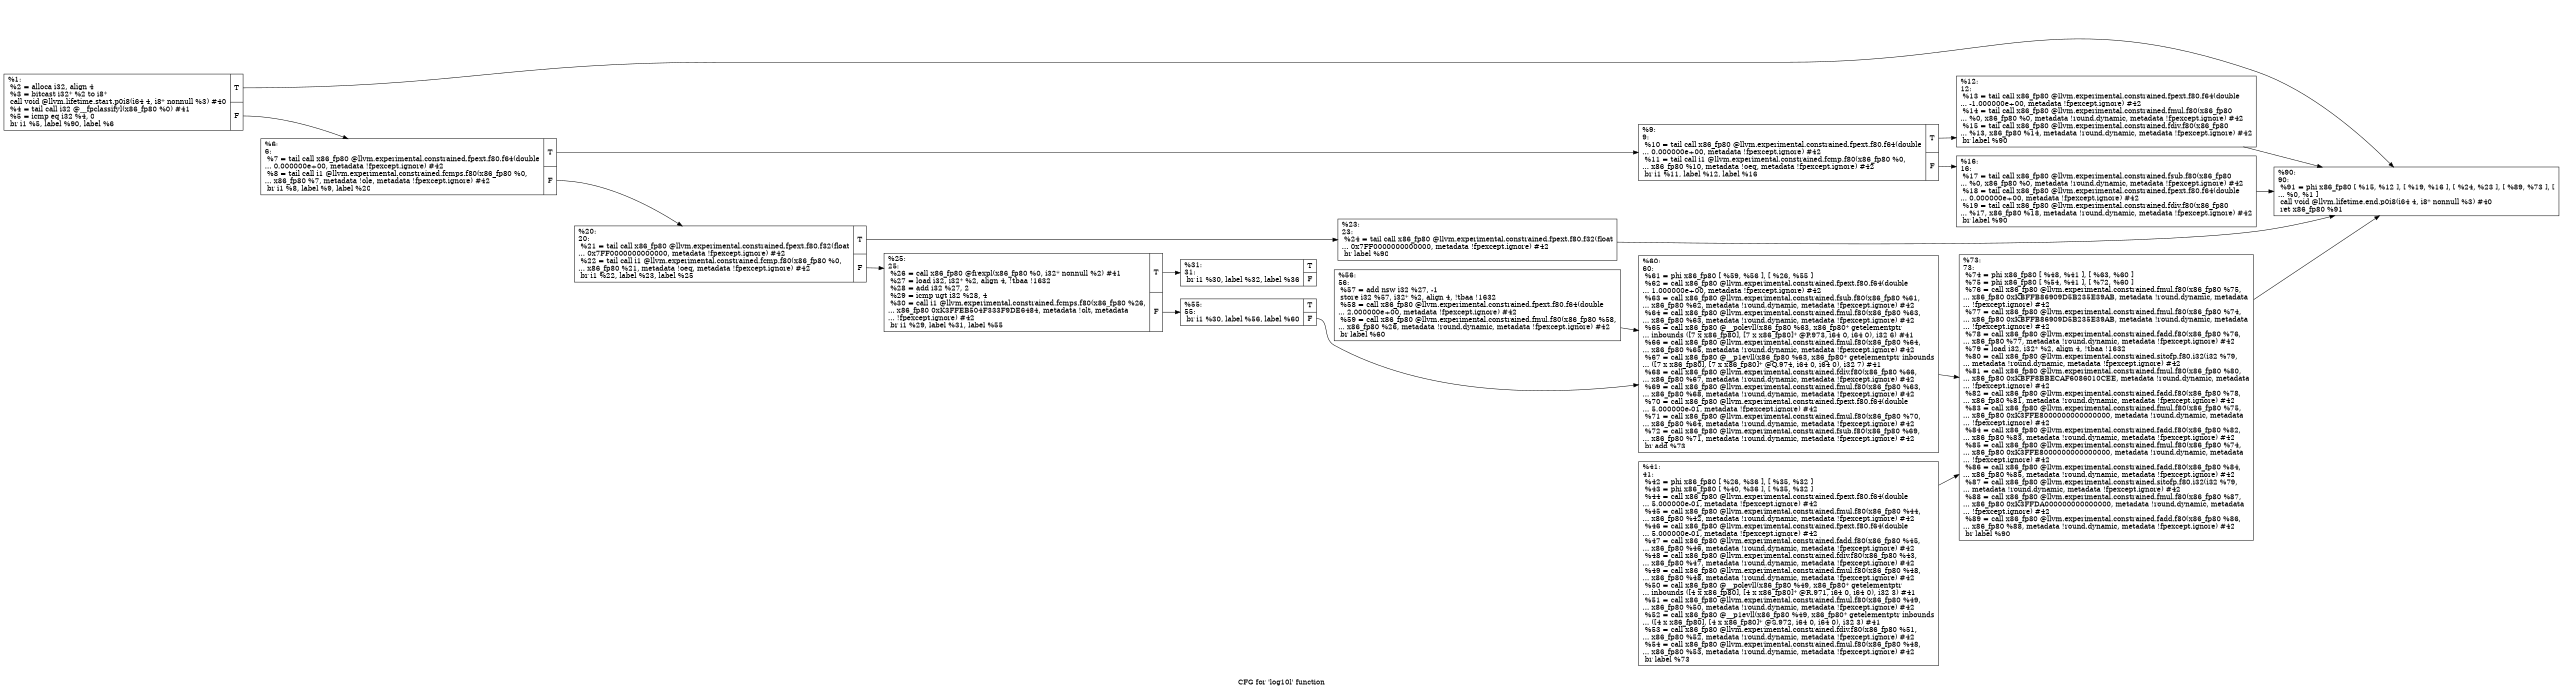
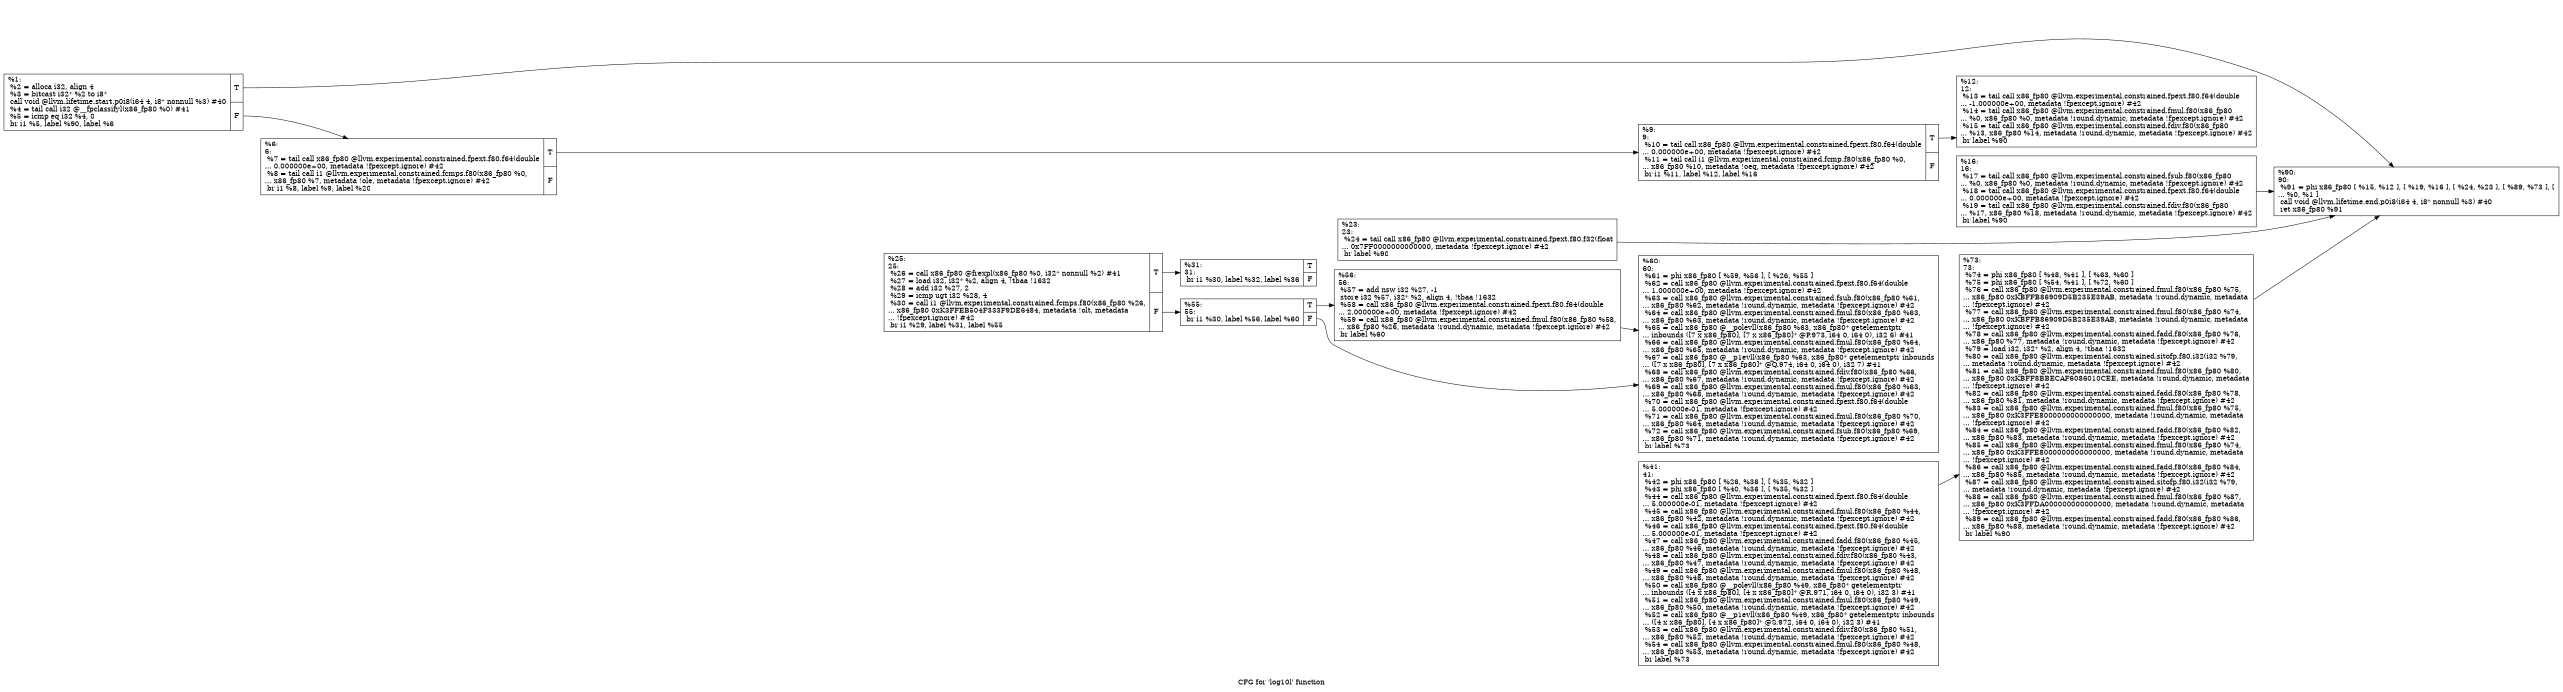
edge "%12:" -> "%90:": removed
edge "%9:" -> "%16:": removed
node "%20:": removed
edge "%55:" -> "%56:": added
edge "%60:" -> "%73:": removed
node "%60:": text "br add %73" -> "br label %73"
